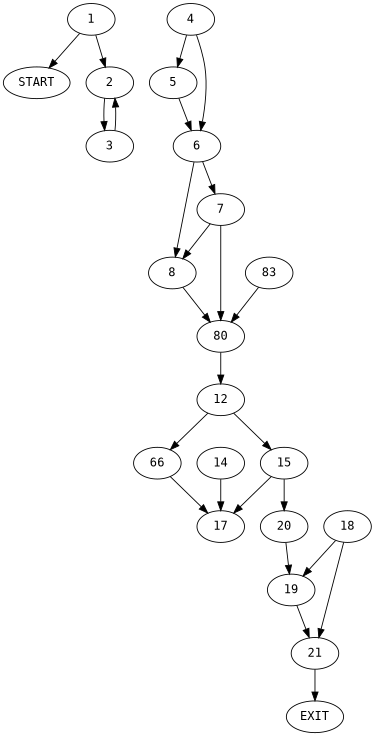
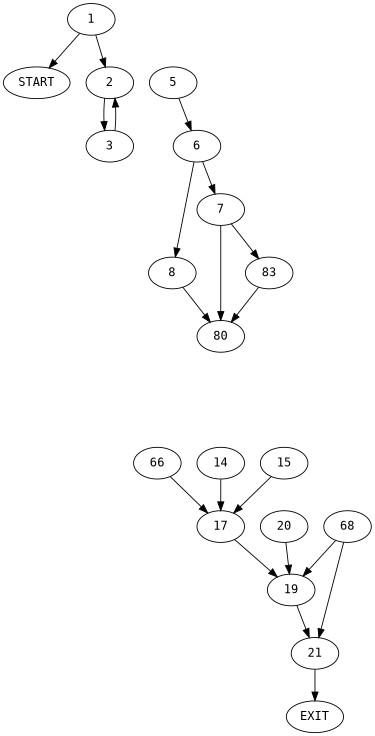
node "4": removed
edge "7" -> "8": now "7" -> "83"
node "12": removed
edge "15" -> "20": removed
node "18": label "18" -> "68"
edge "17" -> "19": added
